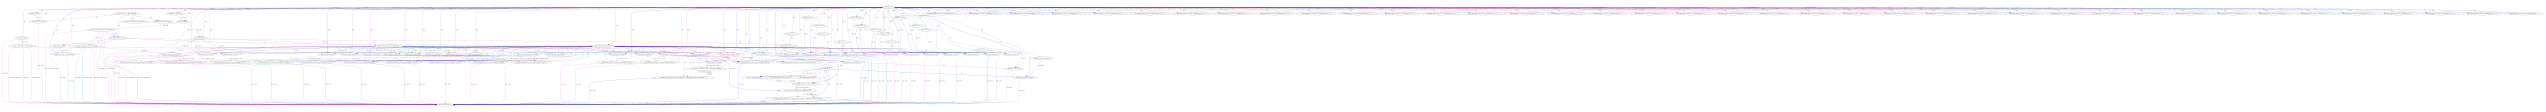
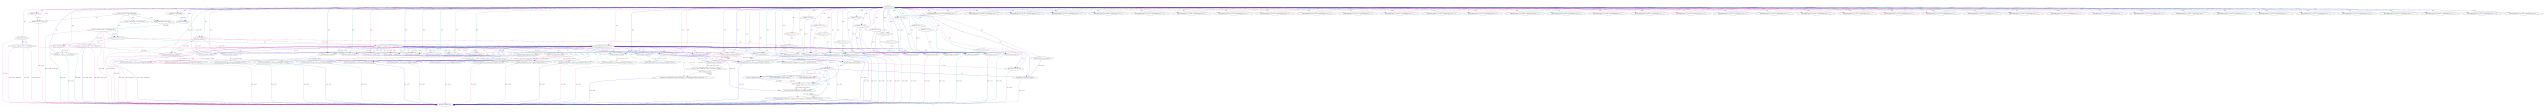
node "(RETURN,return FUN9(VAR7, VAR21);,return FUN9(VAR7, VAR21);)": added
